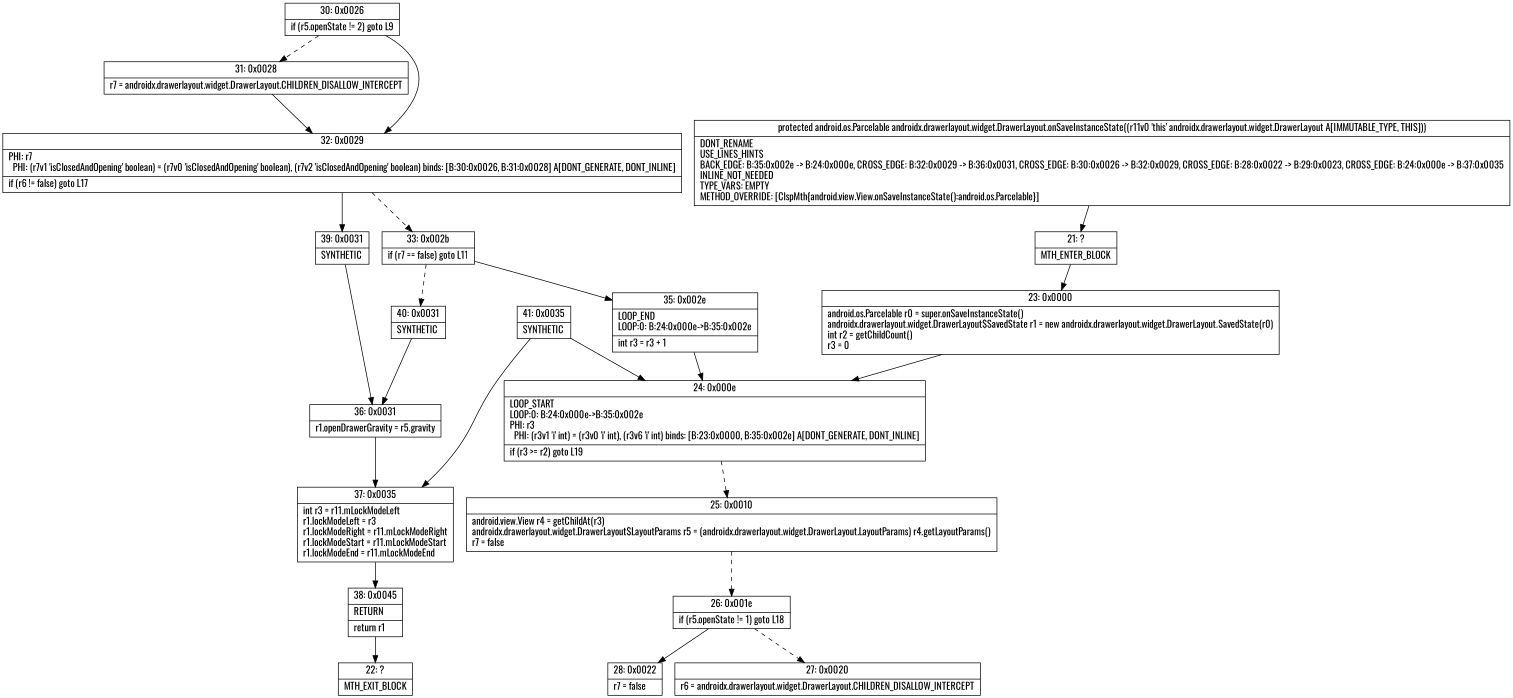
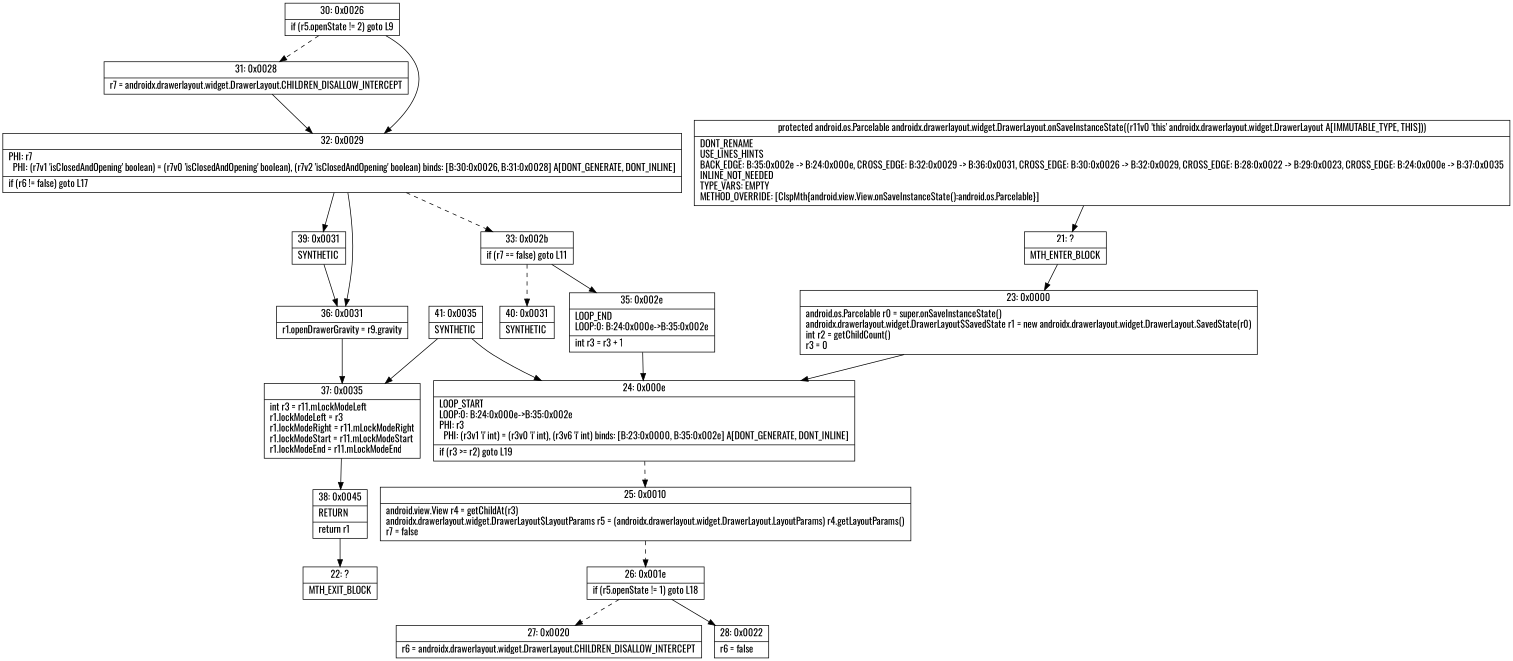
edge "40: 0x0031" -> "36: 0x0031": now "32: 0x0029" -> "36: 0x0031"
node "36: 0x0031": text "r1.openDrawerGravity = r5.gravity" -> "r1.openDrawerGravity = r9.gravity"
node "28: 0x0022": text "r7 = false" -> "r6 = false"
